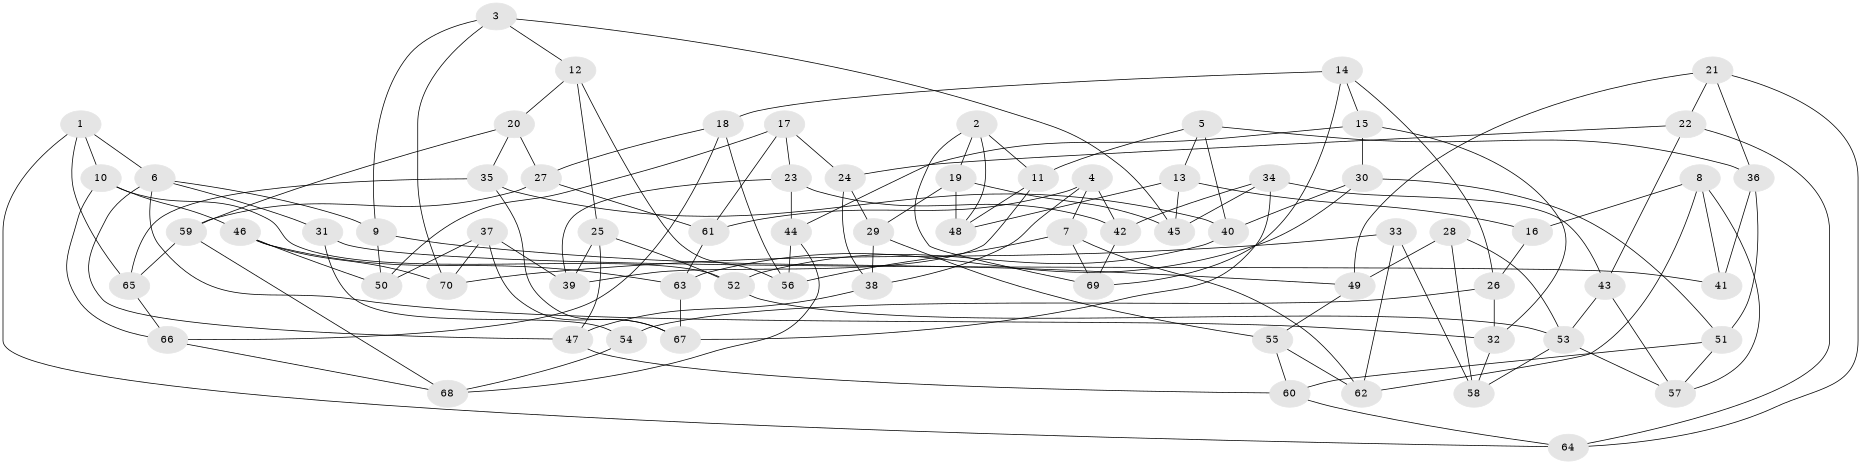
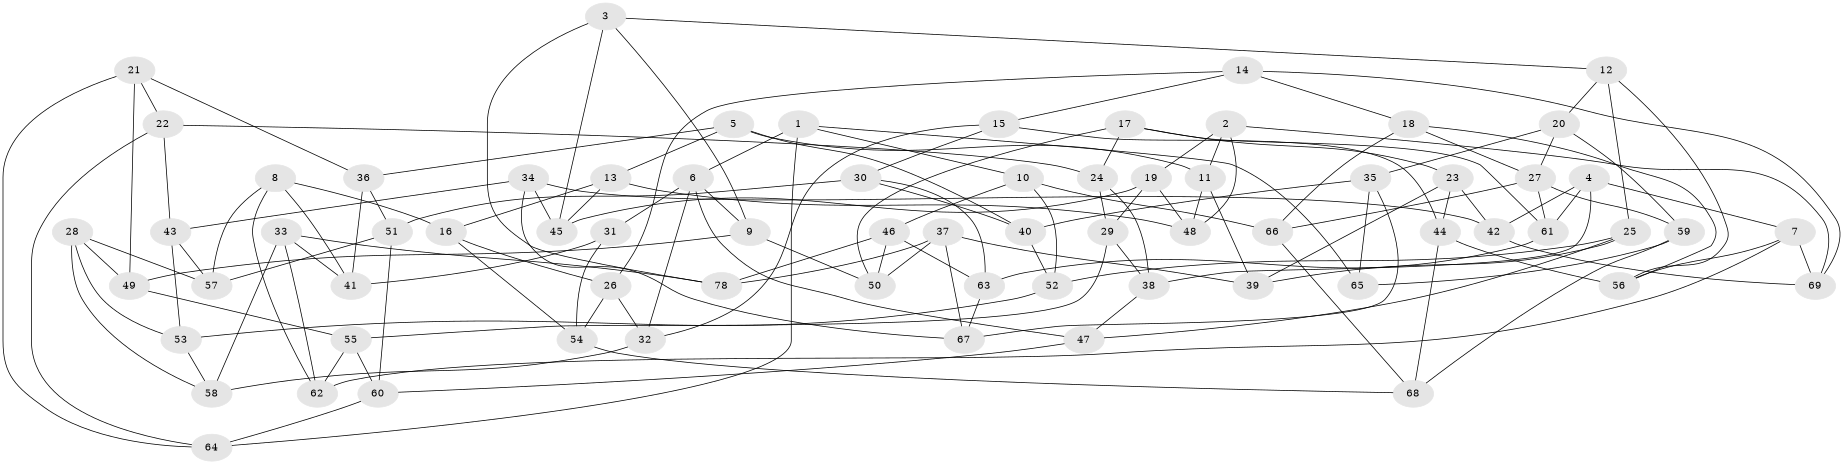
edge "33" -- "41": added
node "70": label "70" -> "78"
edge "16" -- "54": added
edge "65" -- "66": now "27" -- "66"
edge "53" -- "57": now "28" -- "57"
